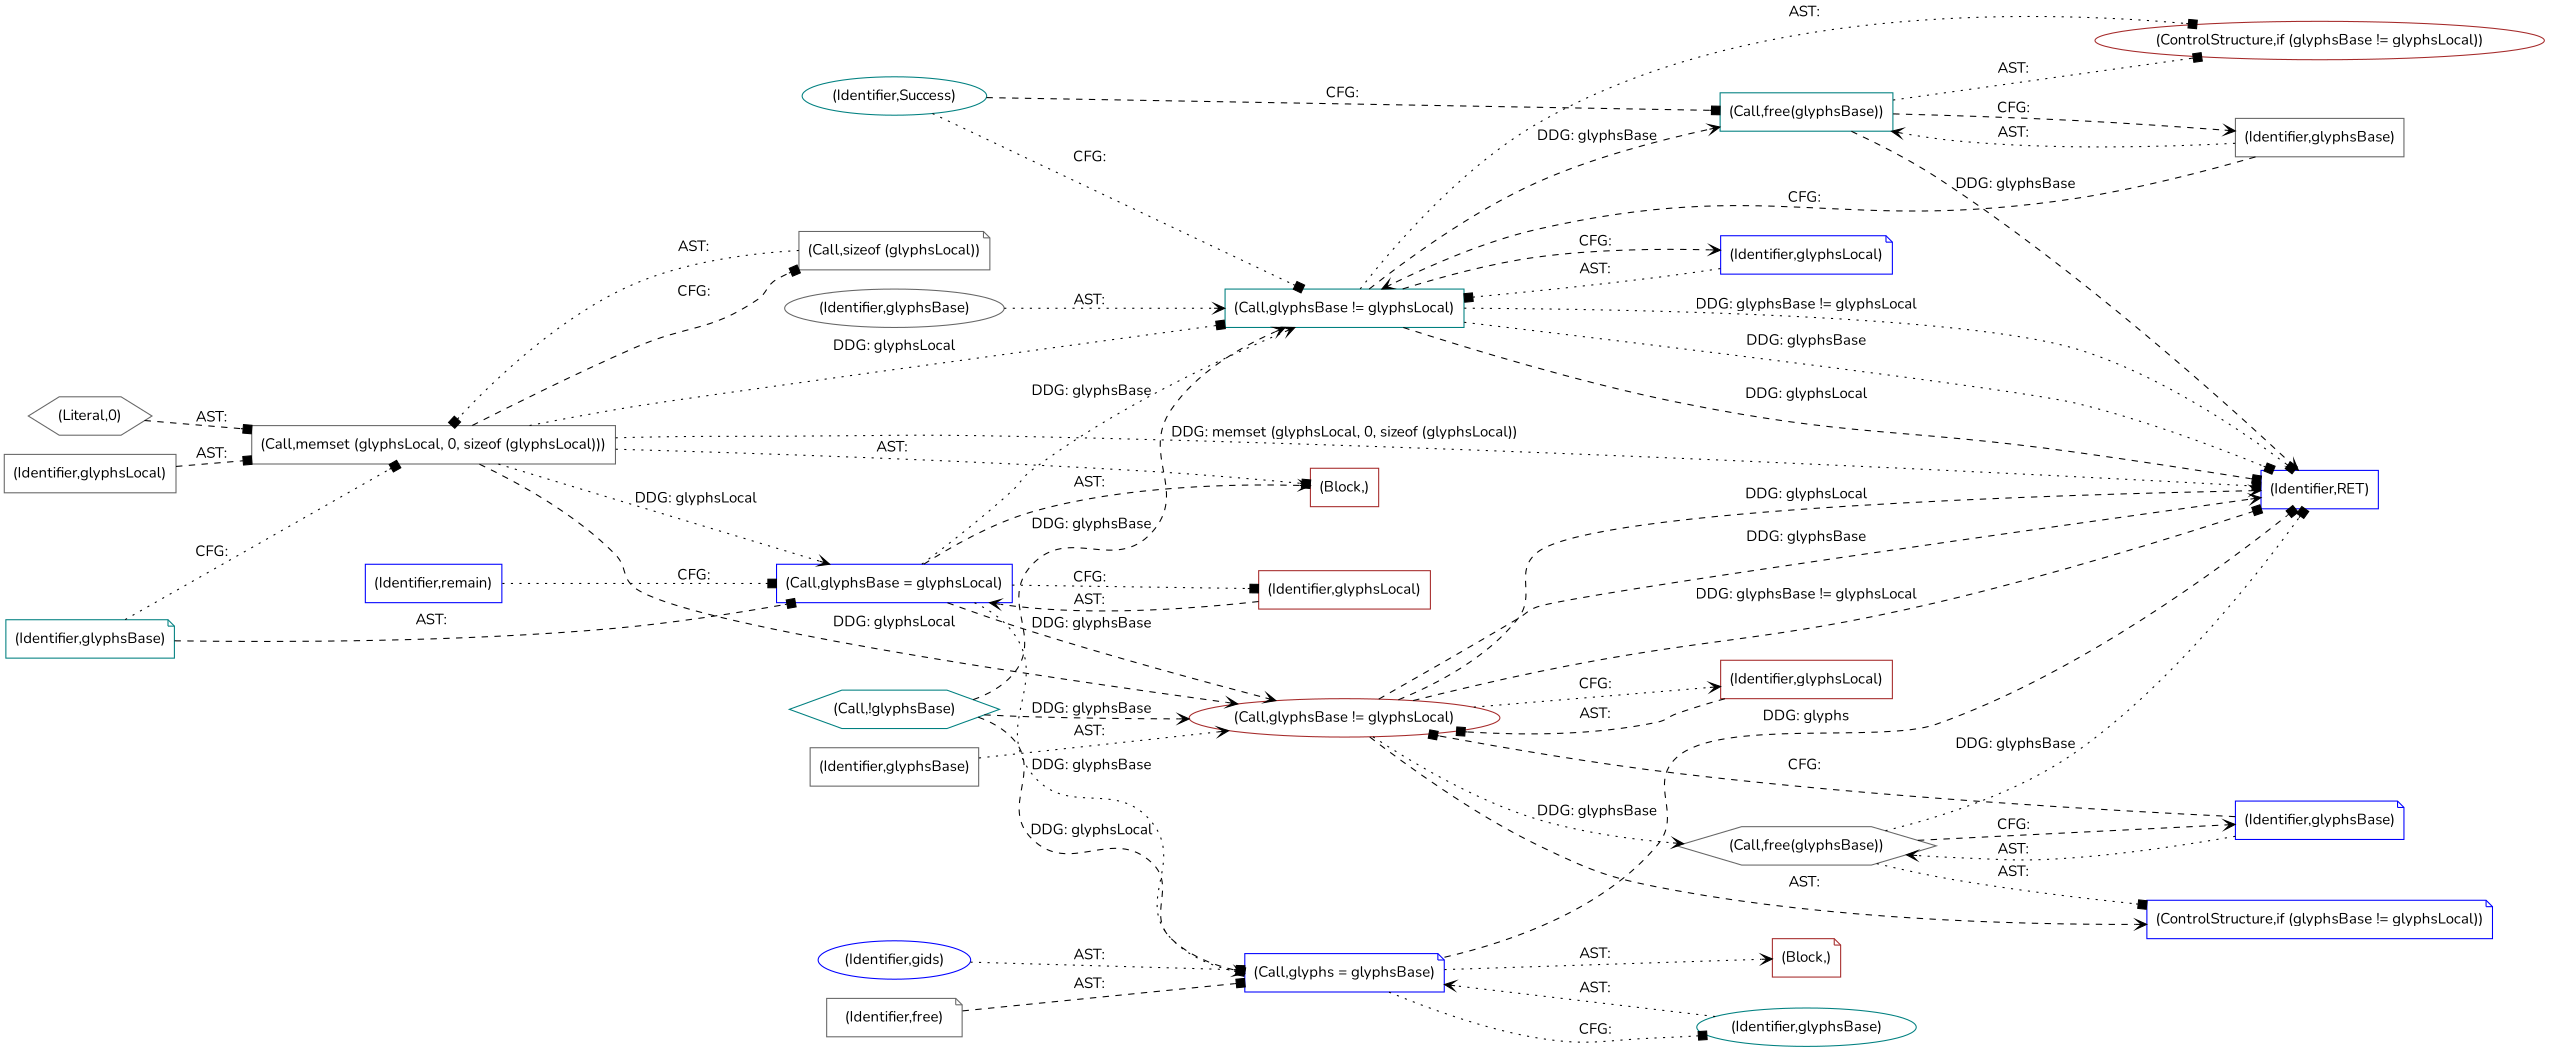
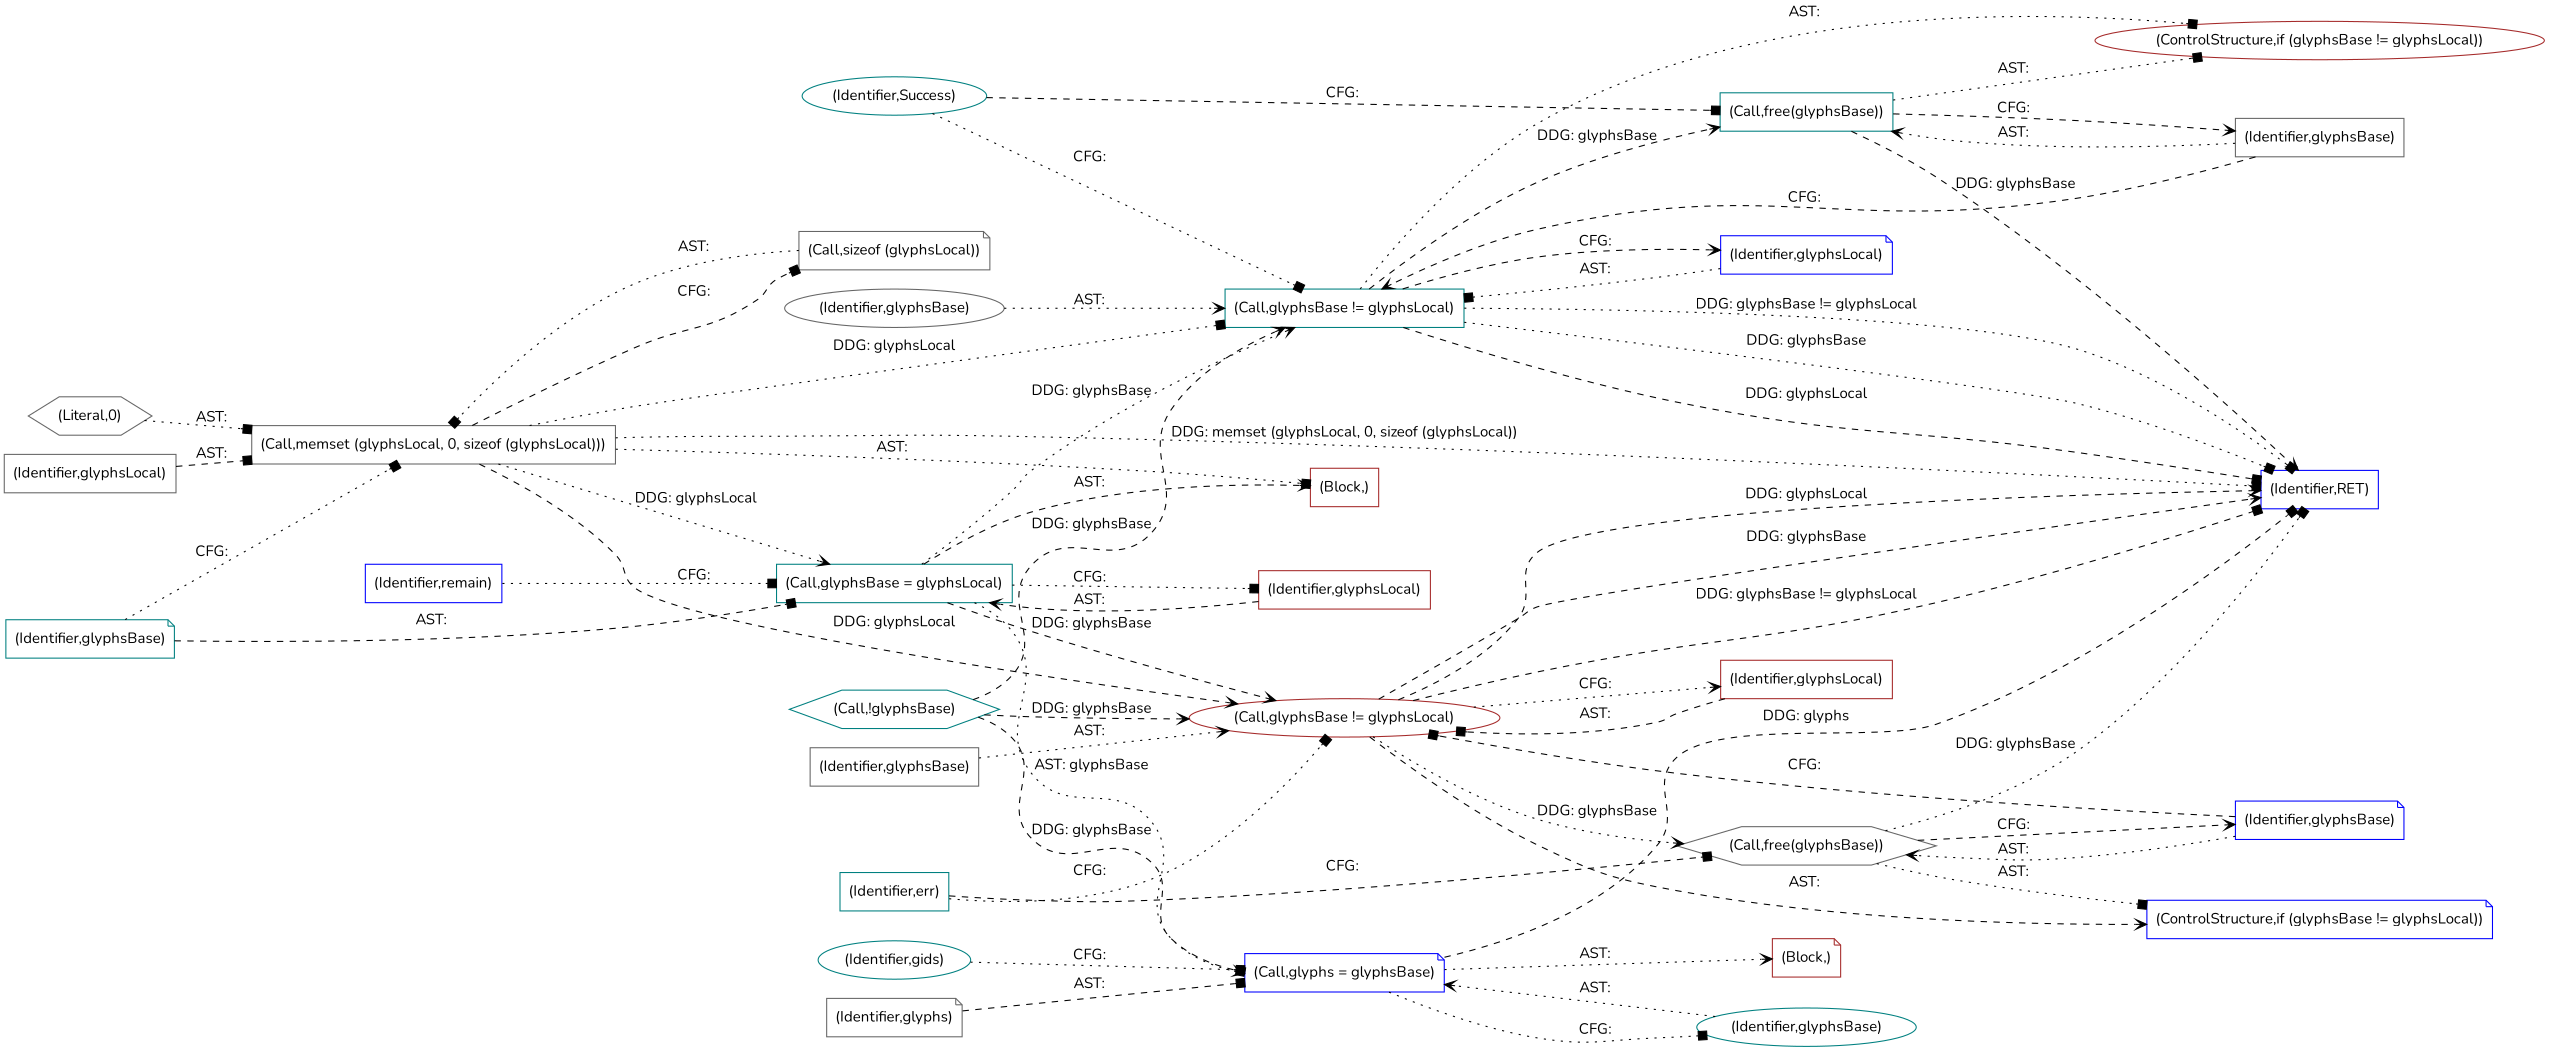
edge "(Literal,0)" -> "(Call,memset (glyphsLocal, 0, sizeof (glyphsLocal)))": style dashed -> dotted
node "(Call,glyphsBase = glyphsLocal)": color blue -> teal
edge "(Call,glyphsBase = glyphsLocal)" -> "(Call,glyphs = glyphsBase)": label "DDG: glyphsBase" -> "AST: glyphsBase"
edge "(Call,!glyphsBase)" -> "(Call,glyphs = glyphsBase)": label "DDG: glyphsLocal" -> "DDG: glyphsBase"
node "(Identifier,err)": added
edge "(Identifier,gids)" -> "(Call,glyphs = glyphsBase)": label "AST: " -> "CFG: "
node "(Identifier,gids)": color blue -> teal
node "(Identifier,free)": label "(Identifier,free)" -> "(Identifier,glyphs)"
